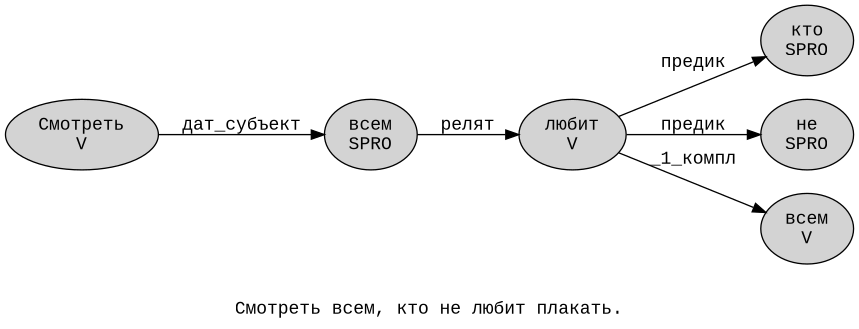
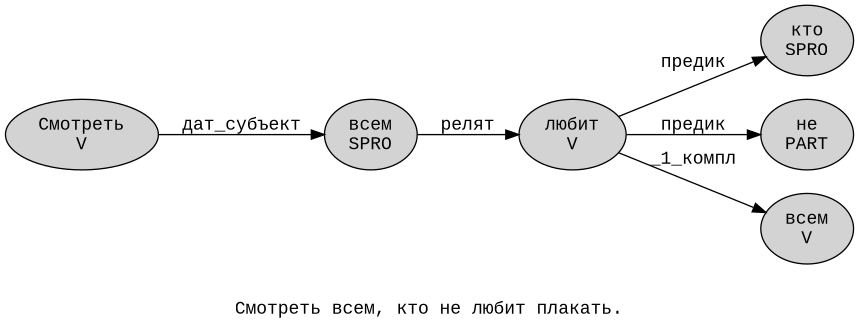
node "не SPRO": label "не SPRO" -> "не PART"
